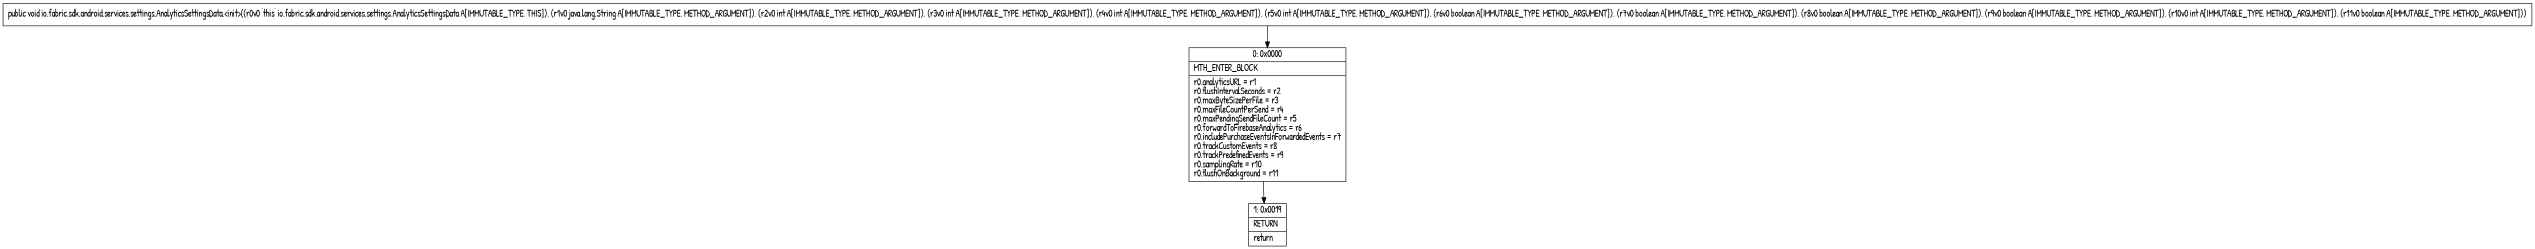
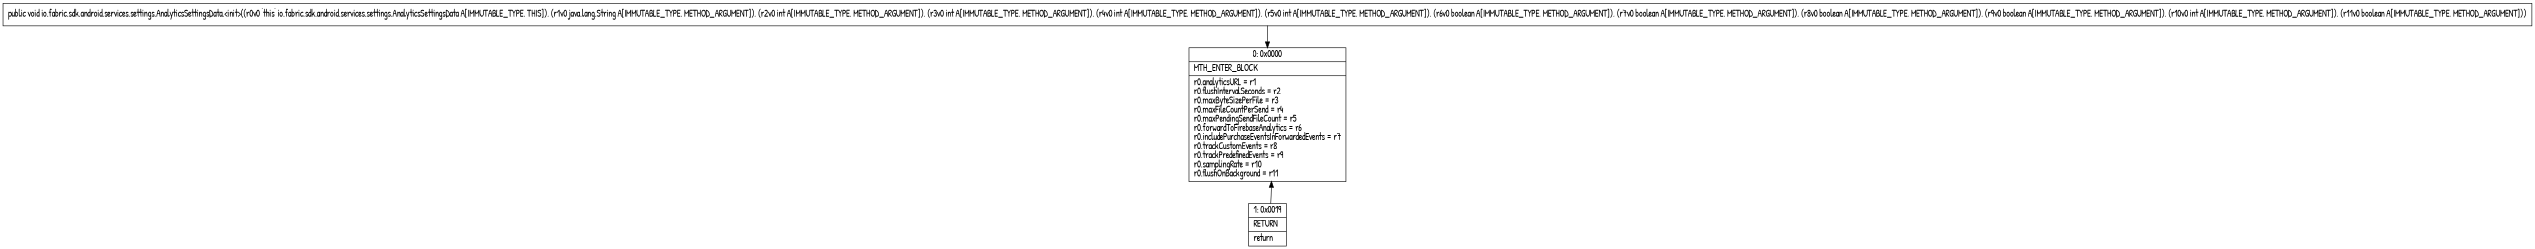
edge "0: 0x0000" -> "1: 0x0019": reversed
